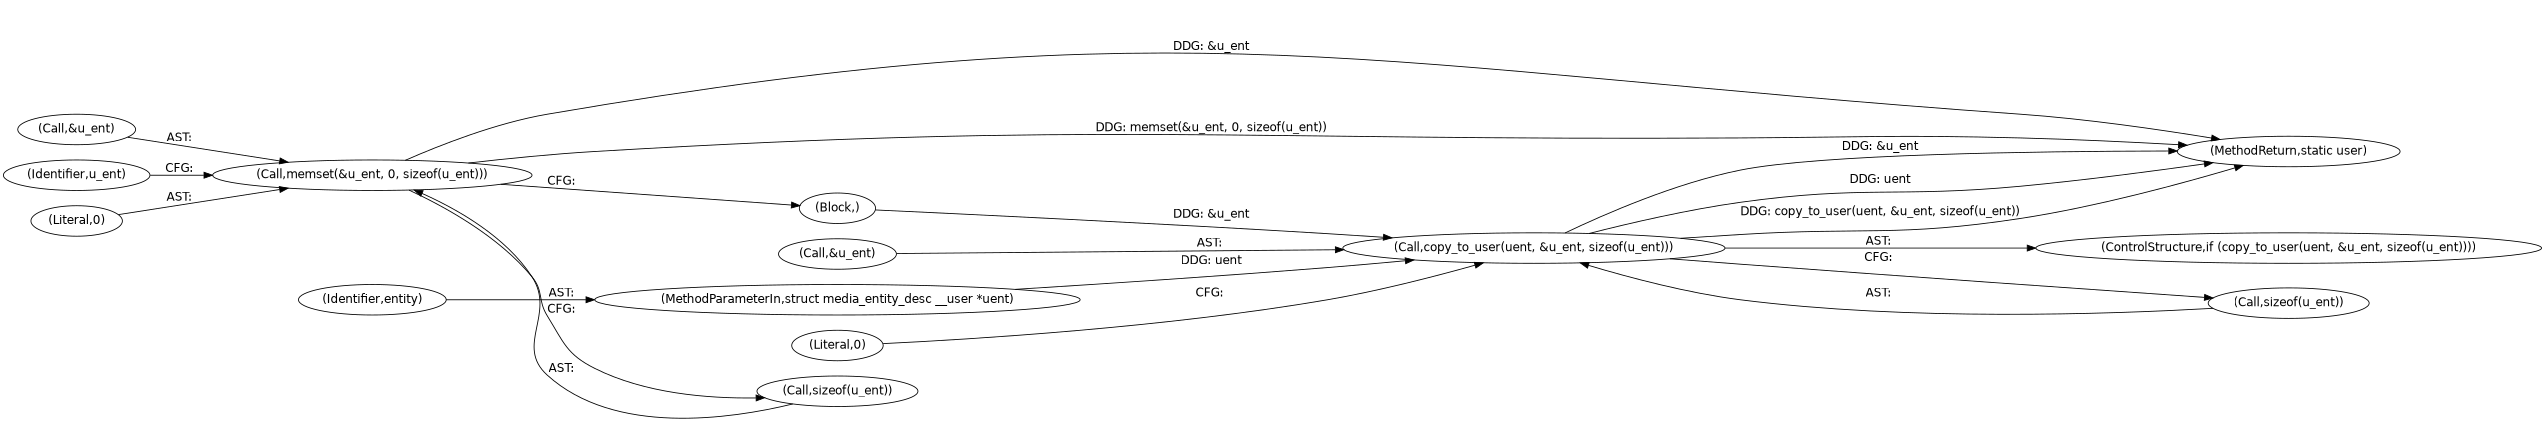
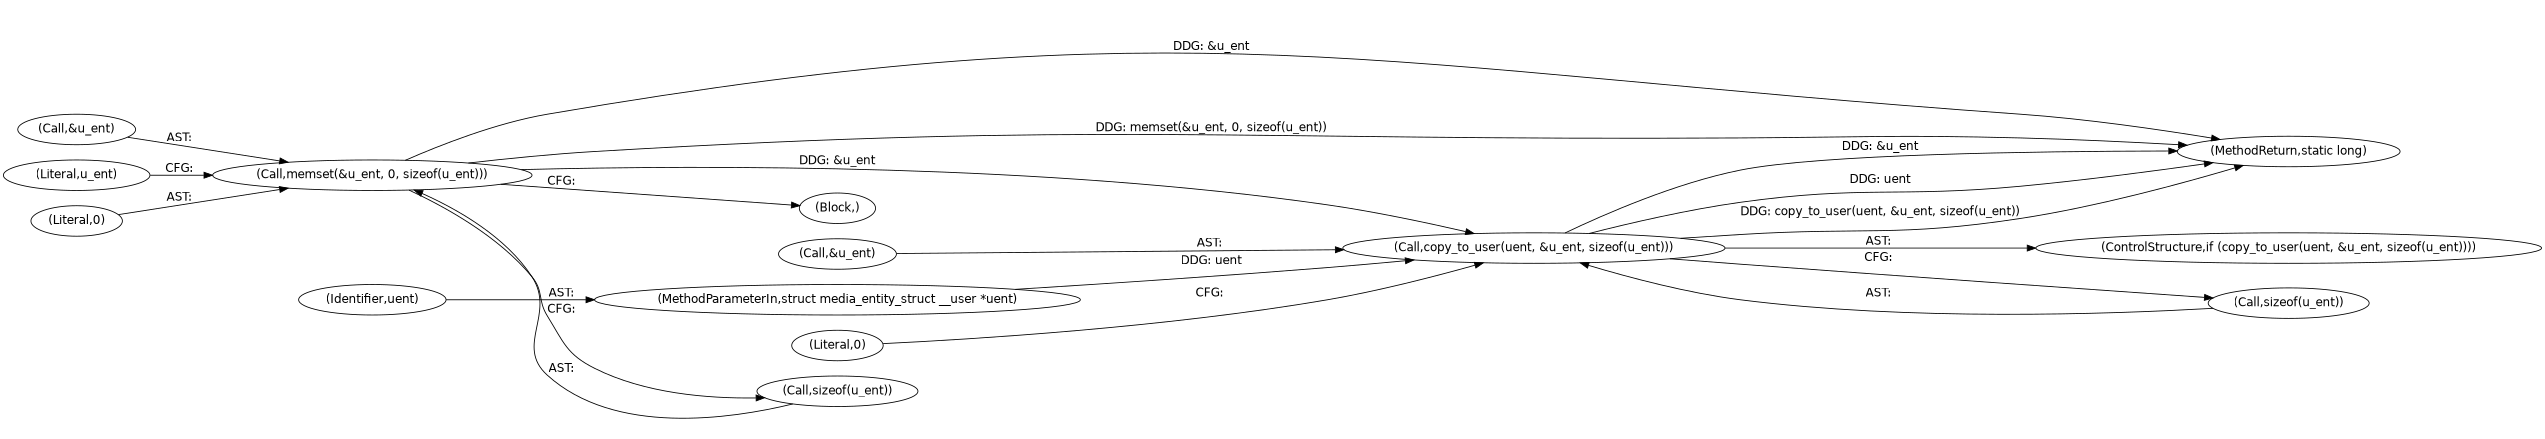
node "(MethodReturn,static user)": label "(MethodReturn,static user)" -> "(MethodReturn,static long)"
node "(Identifier,u_ent)": label "(Identifier,u_ent)" -> "(Literal,u_ent)"
edge "(Block,)" -> "(Call,copy_to_user(uent, &u_ent, sizeof(u_ent)))": now "(Call,memset(&u_ent, 0, sizeof(u_ent)))" -> "(Call,copy_to_user(uent, &u_ent, sizeof(u_ent)))"
node "(Identifier,entity)": label "(Identifier,entity)" -> "(Identifier,uent)"
node "(MethodParameterIn,struct media_entity_desc __user *uent)": label "(MethodParameterIn,struct media_entity_desc __user *uent)" -> "(MethodParameterIn,struct media_entity_struct __user *uent)"
